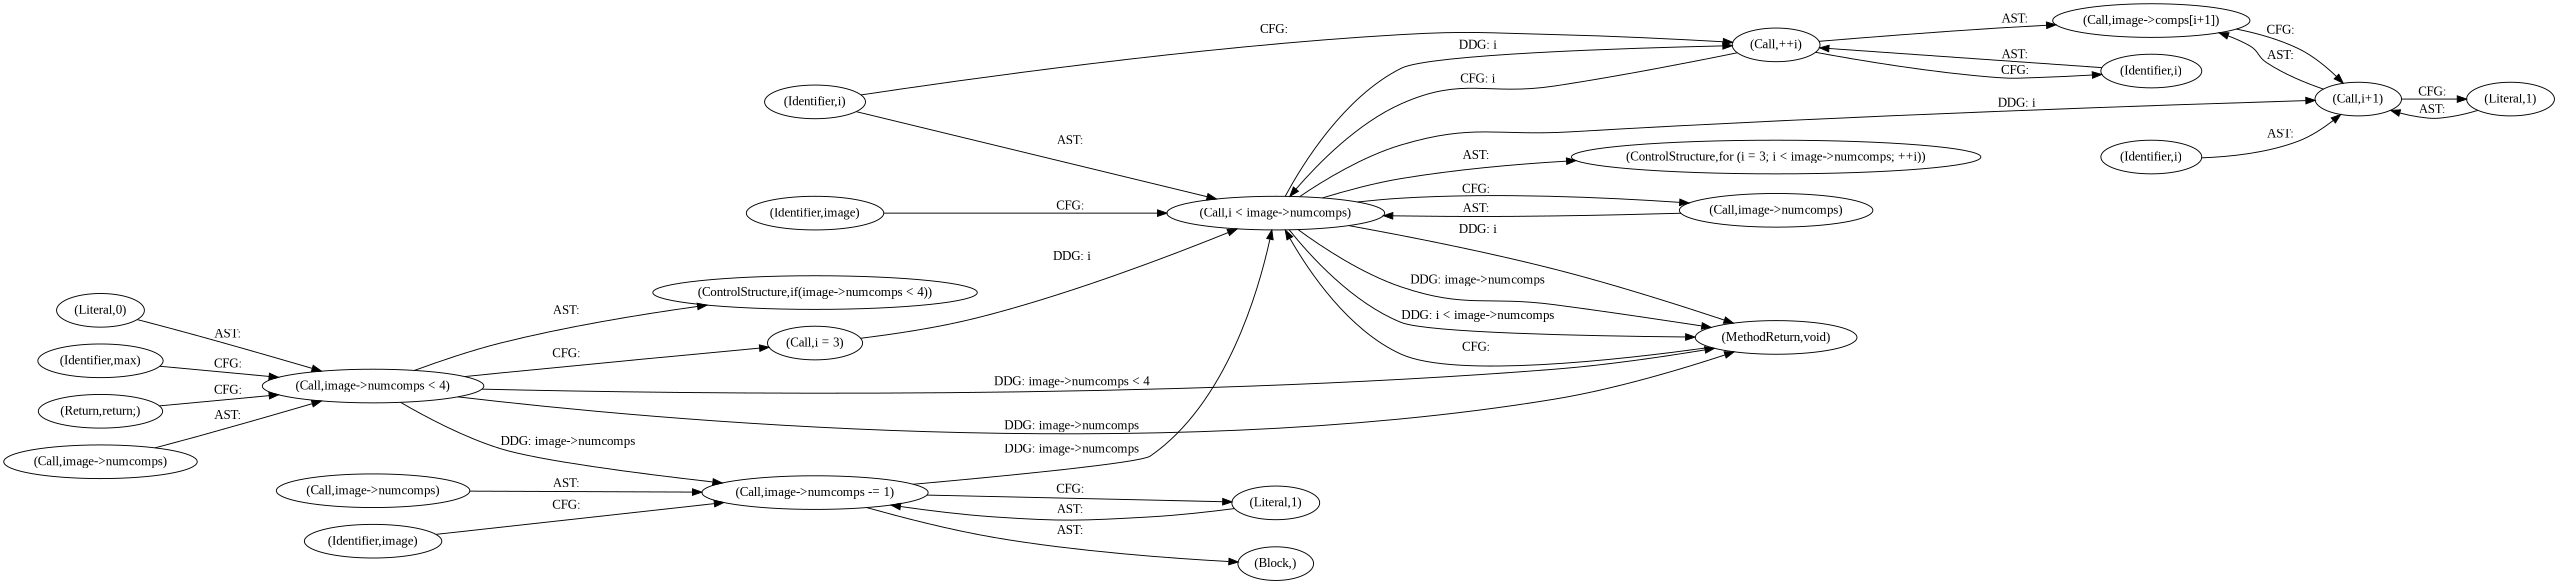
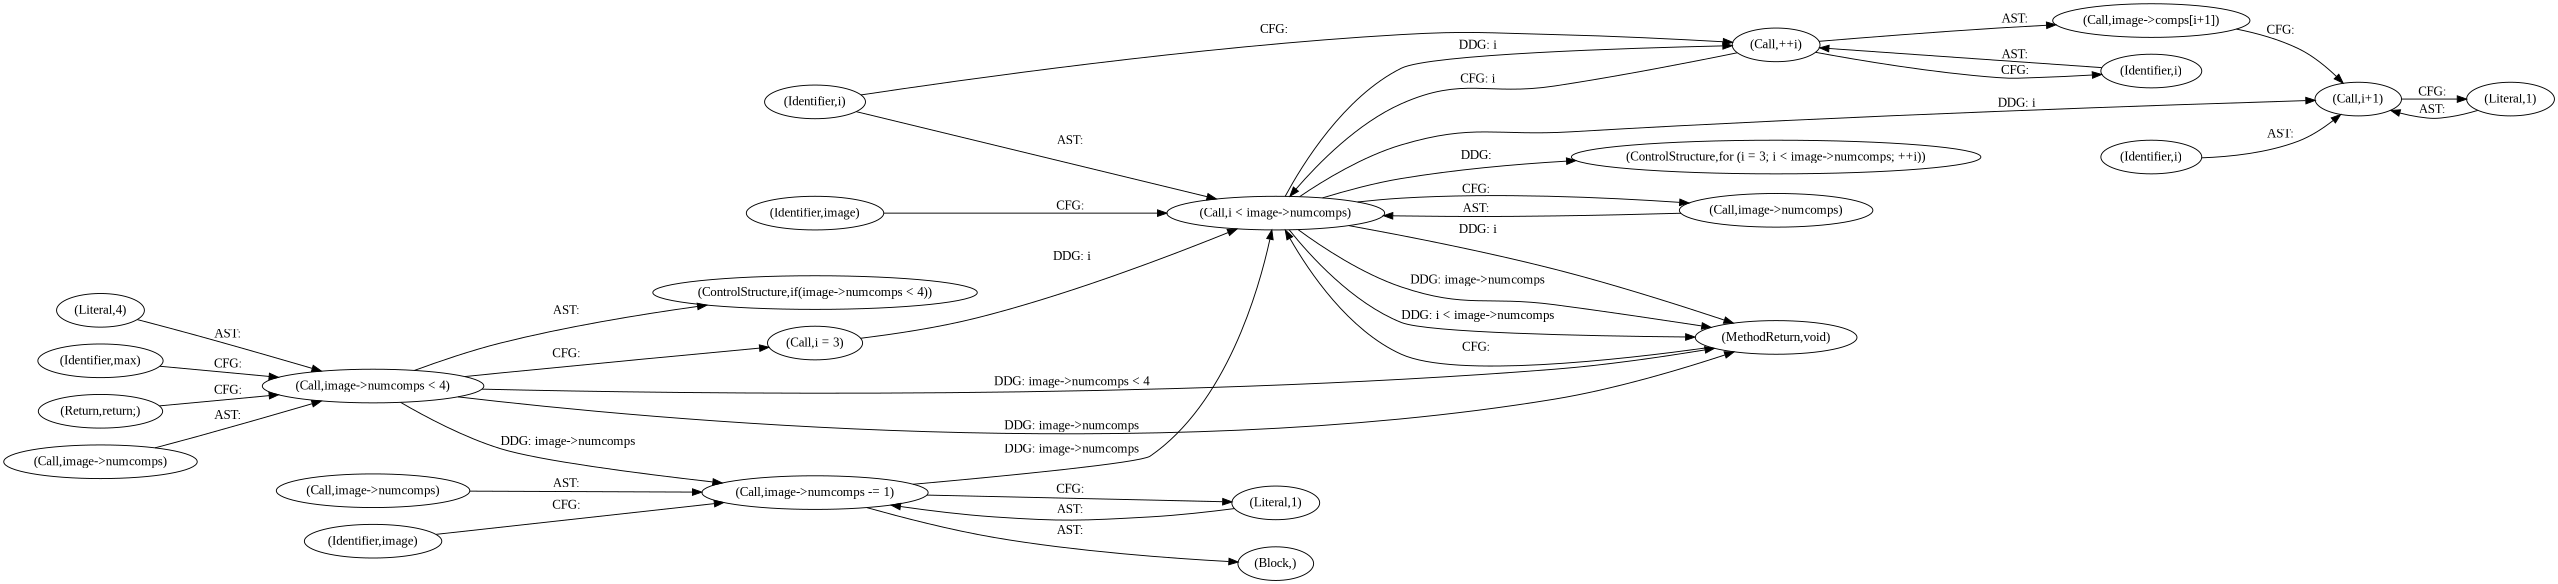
edge "(Call,i+1)" -> "(Call,image->comps[i+1])": removed, label "AST:"
edge "(Call,i < image->numcomps)" -> "(ControlStructure,for (i = 3; i < image->numcomps; ++i))": label "AST: " -> "DDG: "
node "(Literal,0)": label "(Literal,0)" -> "(Literal,4)"
